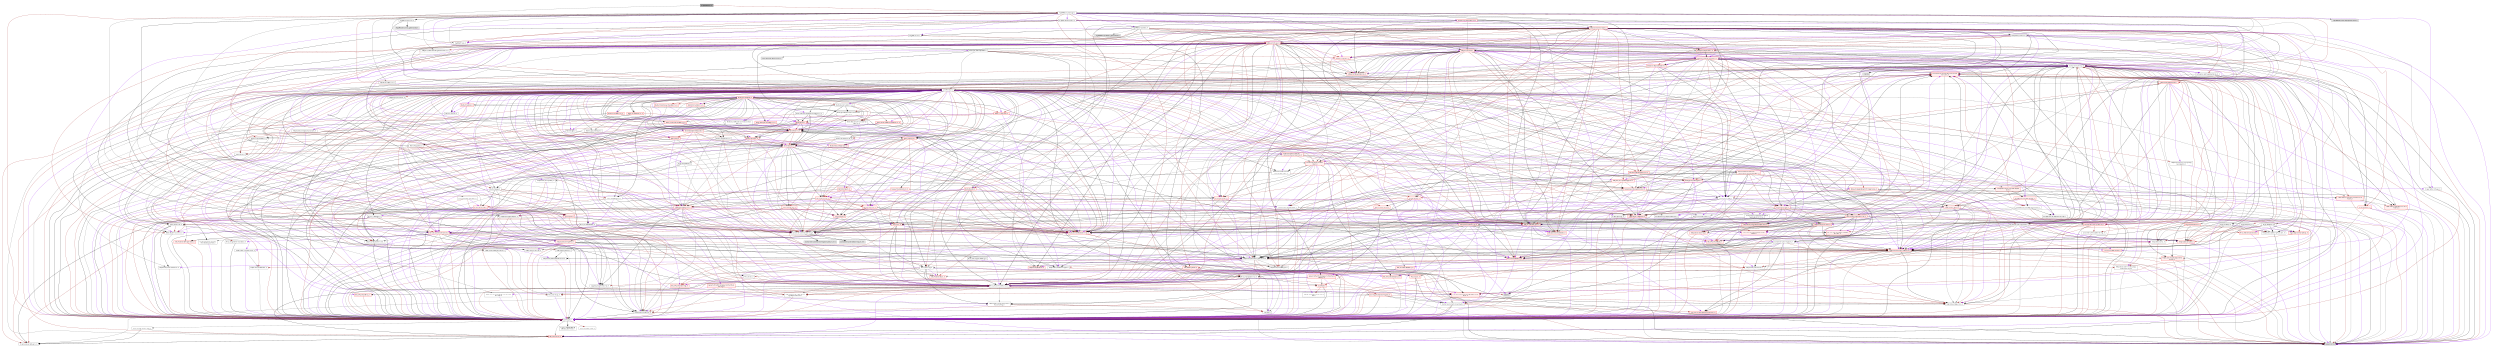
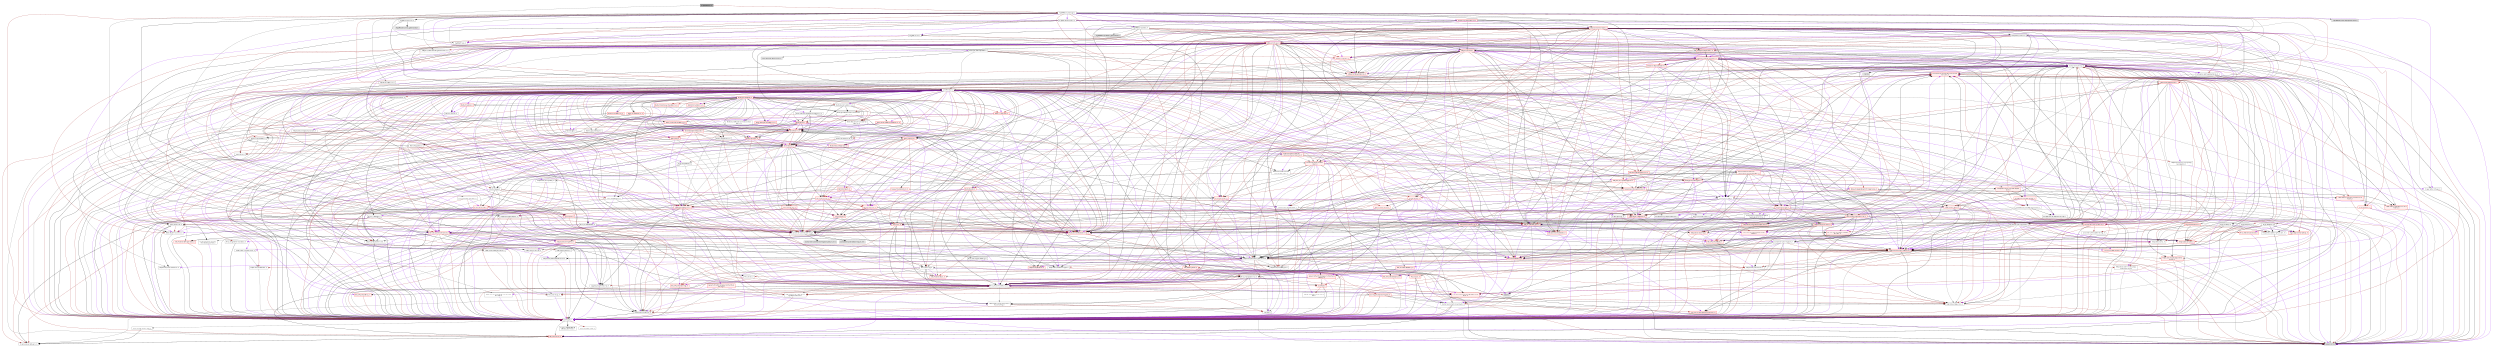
edge "UObject/NameTypes.h" -> "Templates/UnrealTemplate.h": now "UObject/NameTypes.h" -> "Templates/Sorting.h"
